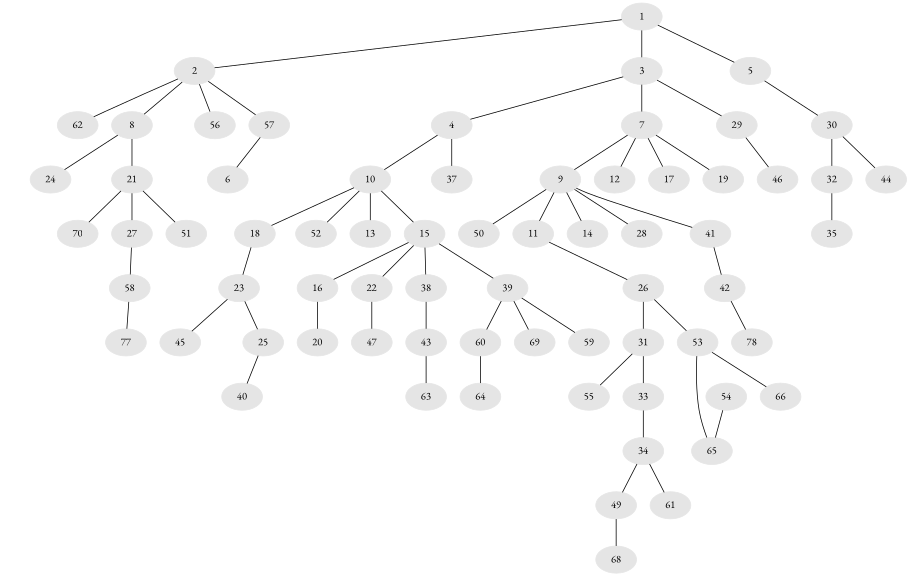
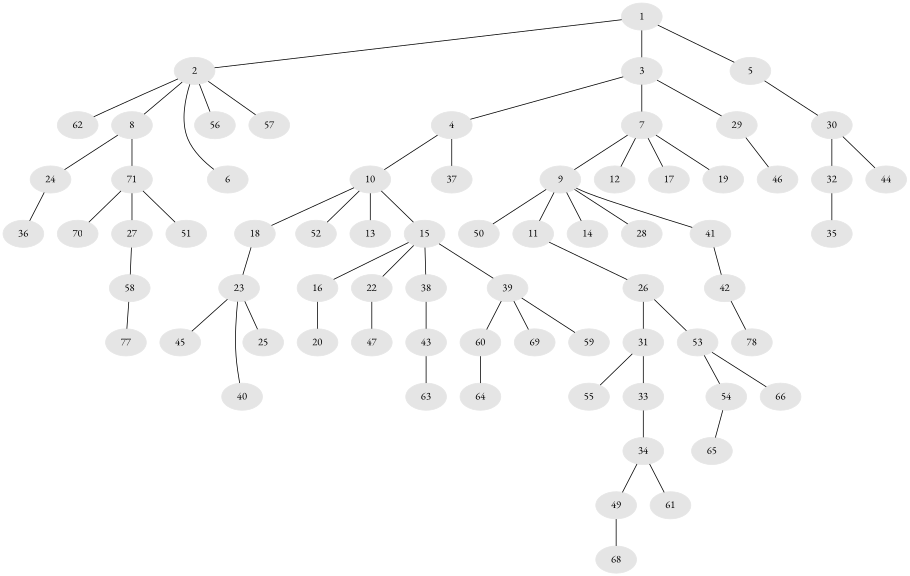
edge "57" -- "6": now "2" -- "6"
node "21": label "21" -> "71"
node "36": added
edge "25" -- "40": now "23" -- "40"
edge "53" -- "65": now "53" -- "54"
